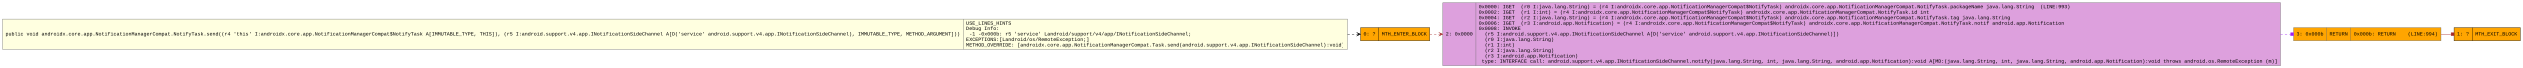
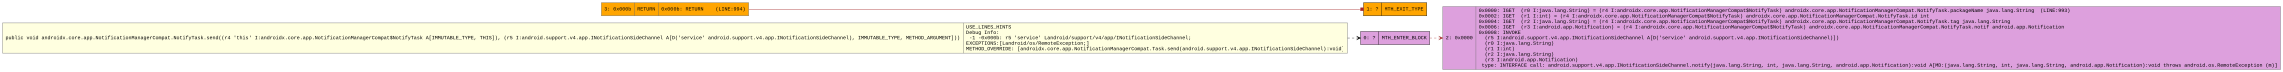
node "0: ?": fillcolor orange -> plum
edge "2: 0x0000" -> "3: 0x000b": removed
node "1: ?": text "MTH_EXIT_BLOCK" -> "MTH_EXIT_TYPE"
